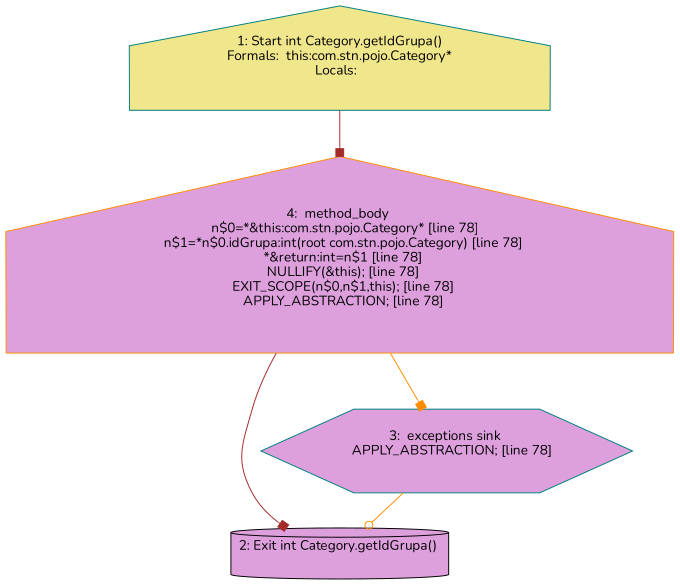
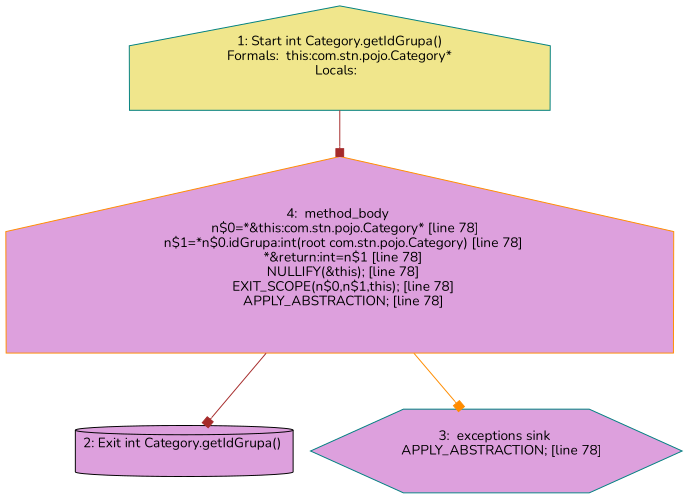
edge "3:  exceptions sink APPLY_ABSTRACTION; [line 78]" -> "2: Exit int Category.getIdGrupa()": removed
